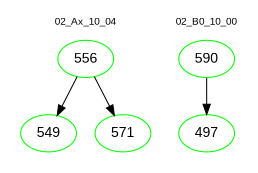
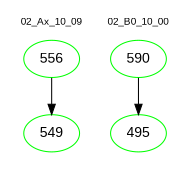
cluster "02_Ax_10_04": label "02_Ax_10_04" -> "02_Ax_10_09"
node "571": removed
node "497": label "497" -> "495"
